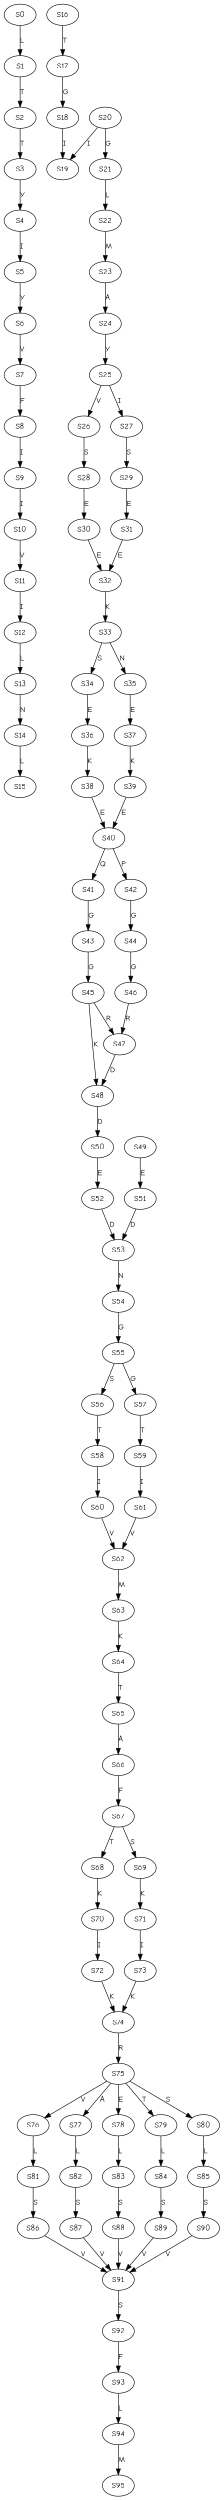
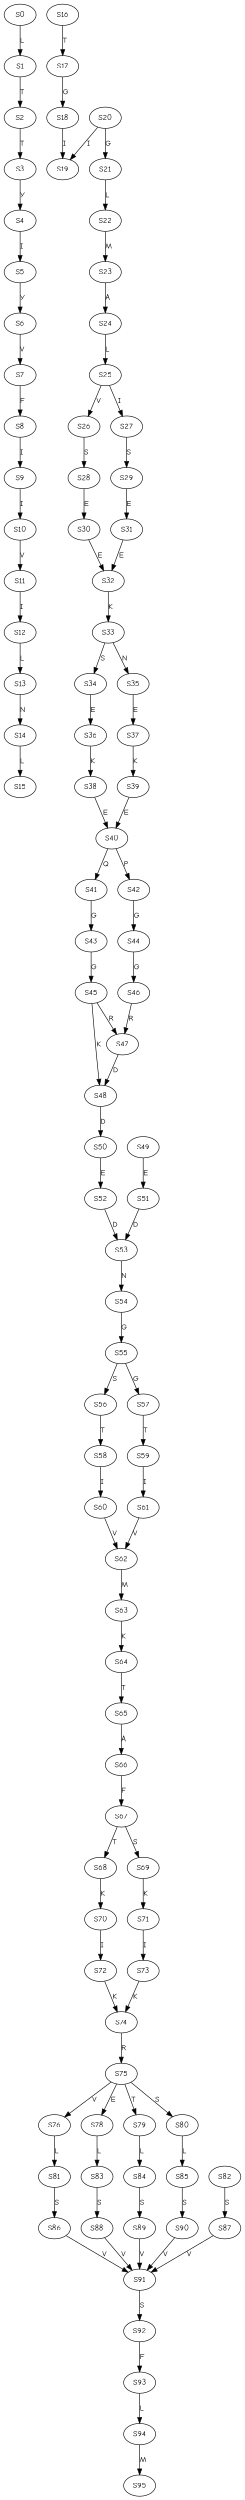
edge "S24" -> "S25": label "Y" -> "L"
node "S77": removed
